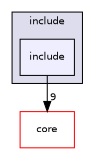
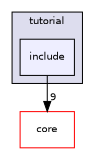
cluster "include": label "include" -> "tutorial"
